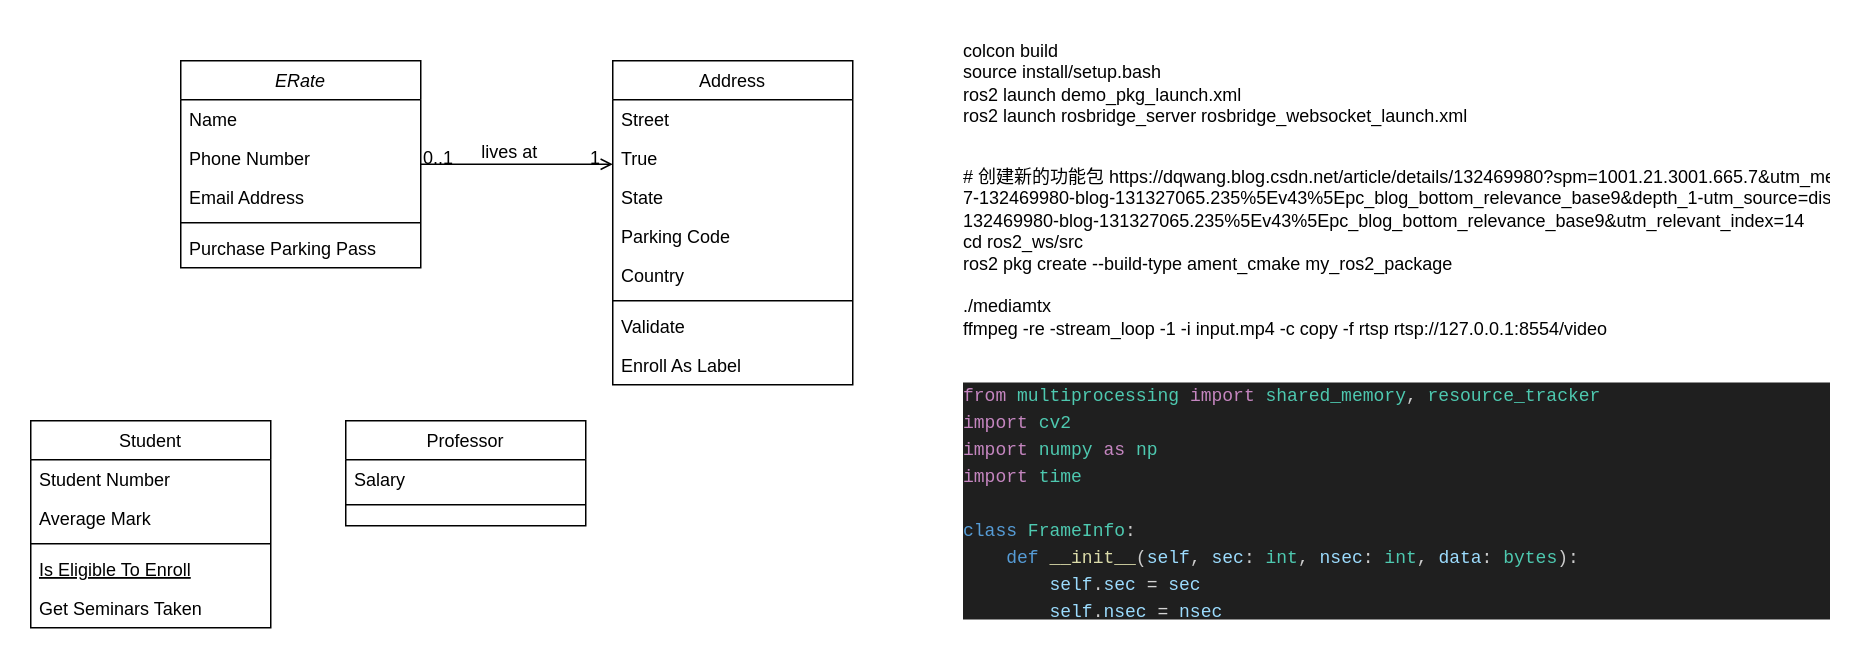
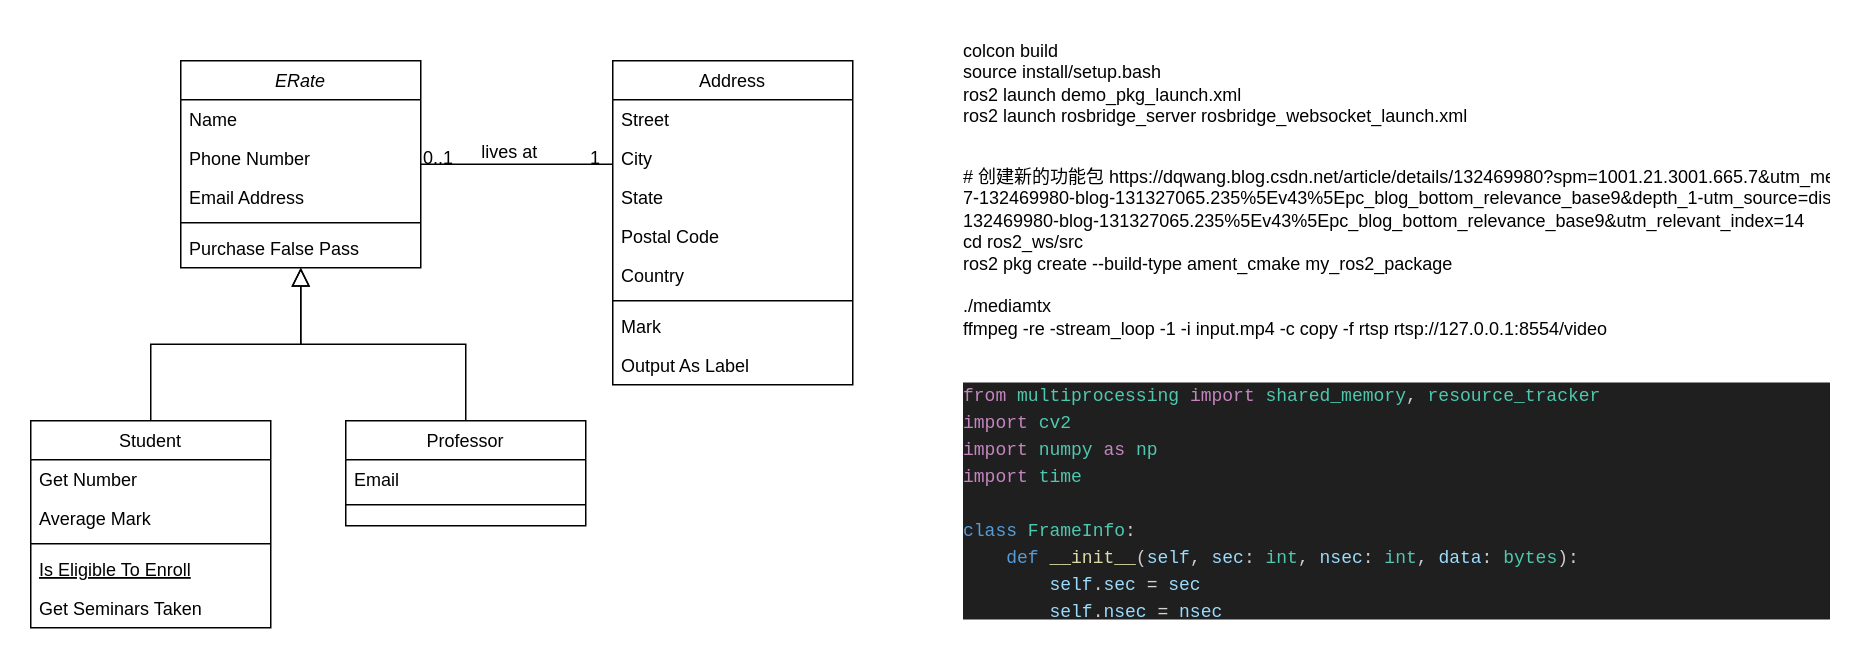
node "True": label "True" -> "City"
edge "ERate" -> "Address": arrowhead open -> none
node "Parking Code": label "Parking Code" -> "Postal Code"
node "Purchase Parking Pass": label "Purchase Parking Pass" -> "Purchase False Pass"
node "Validate": label "Validate" -> "Mark"
edge "Student" -> "ERate": added
edge "Professor" -> "ERate": added
node "Enroll As Label": label "Enroll As Label" -> "Output As Label"
node "Student Number": label "Student Number" -> "Get Number"
node "Salary": label "Salary" -> "Email"
